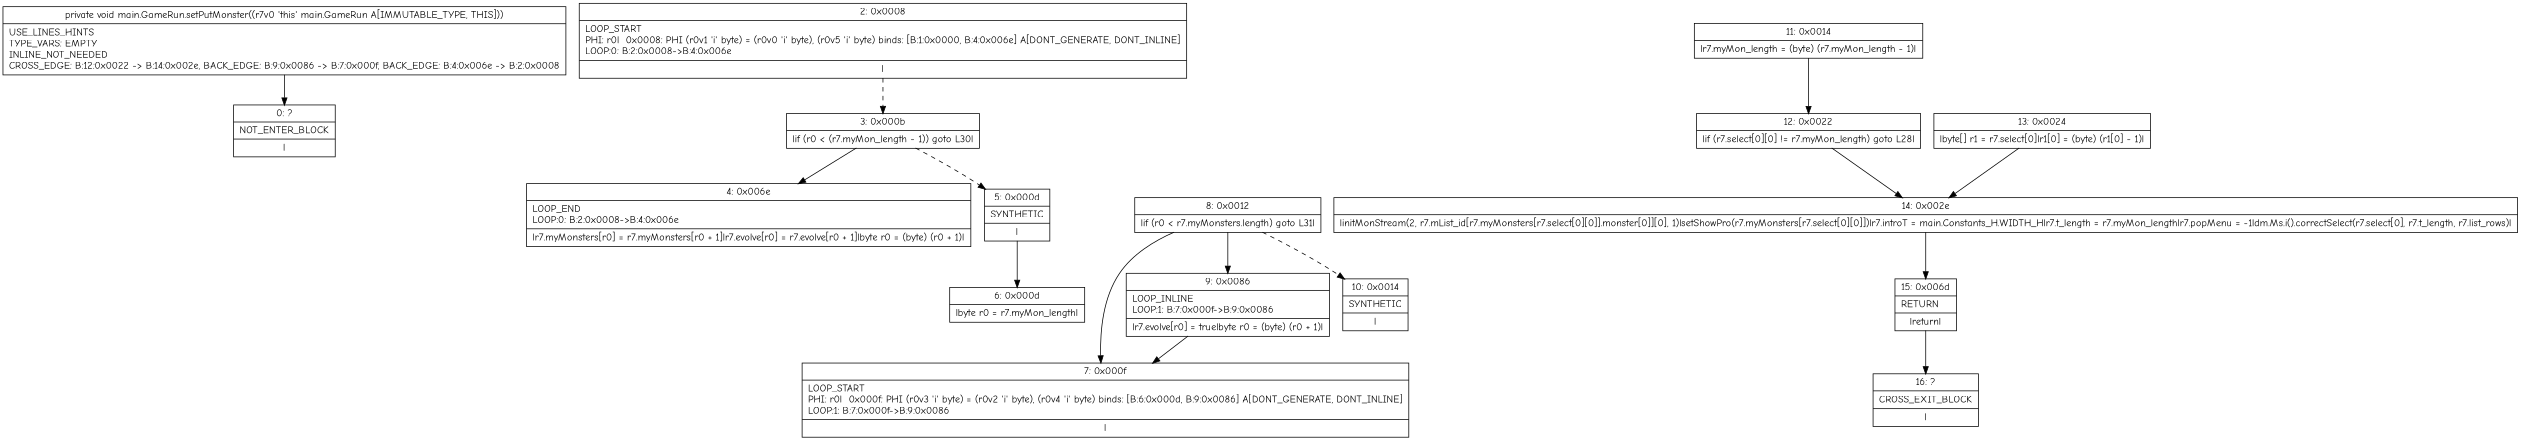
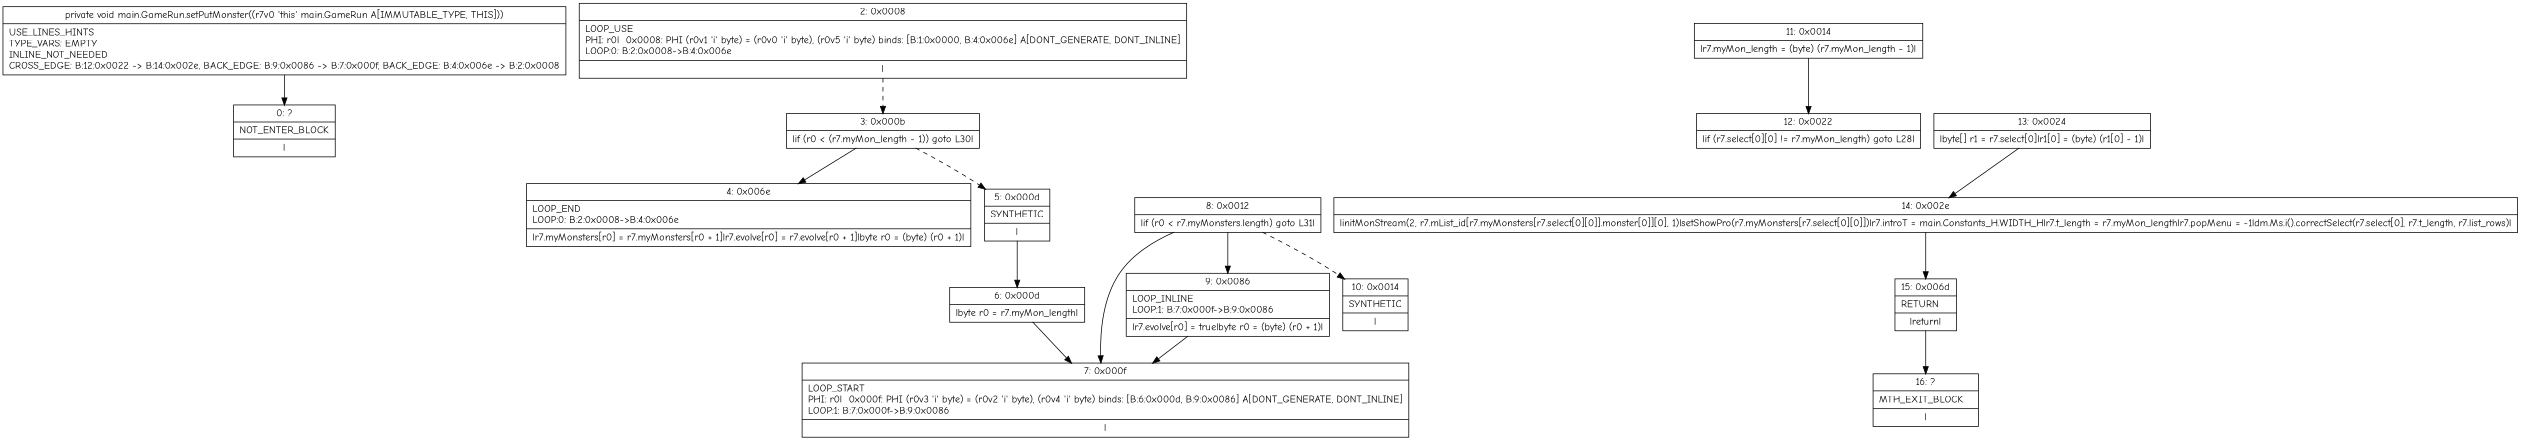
node "2: 0x0008": text "LOOP_START" -> "LOOP_USE"
edge "12: 0x0022" -> "14: 0x002e": removed
edge "6: 0x000d" -> "7: 0x000f": added
node "16: ?": text "CROSS_EXIT_BLOCK" -> "MTH_EXIT_BLOCK"
